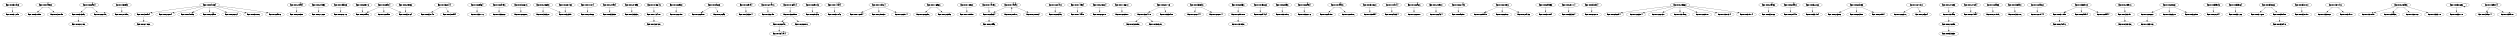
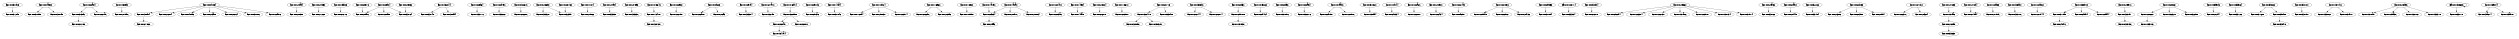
node "fcn.00028114": label "fcn.00028114" -> "efbc.00028114"
node "fcn.000386ec": label "fcn.000386ec" -> "efbc.000386ec"
edge "fcn.0002ed1c" -> "fcn.0001a0a0": reversed
